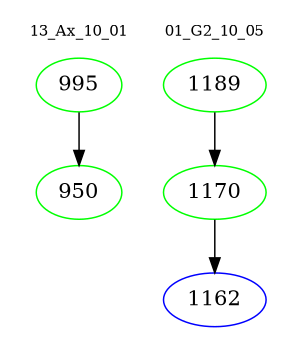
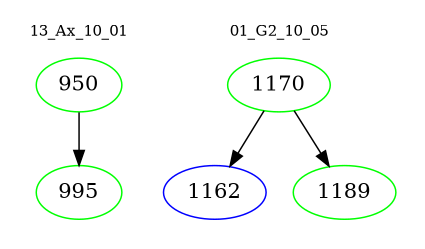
edge "995" -> "950": reversed
edge "1189" -> "1170": reversed
